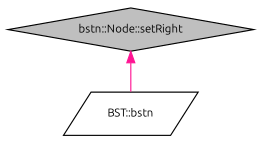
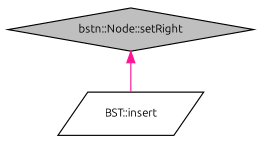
node "BST::bstn": label "BST::bstn" -> "BST::insert"
